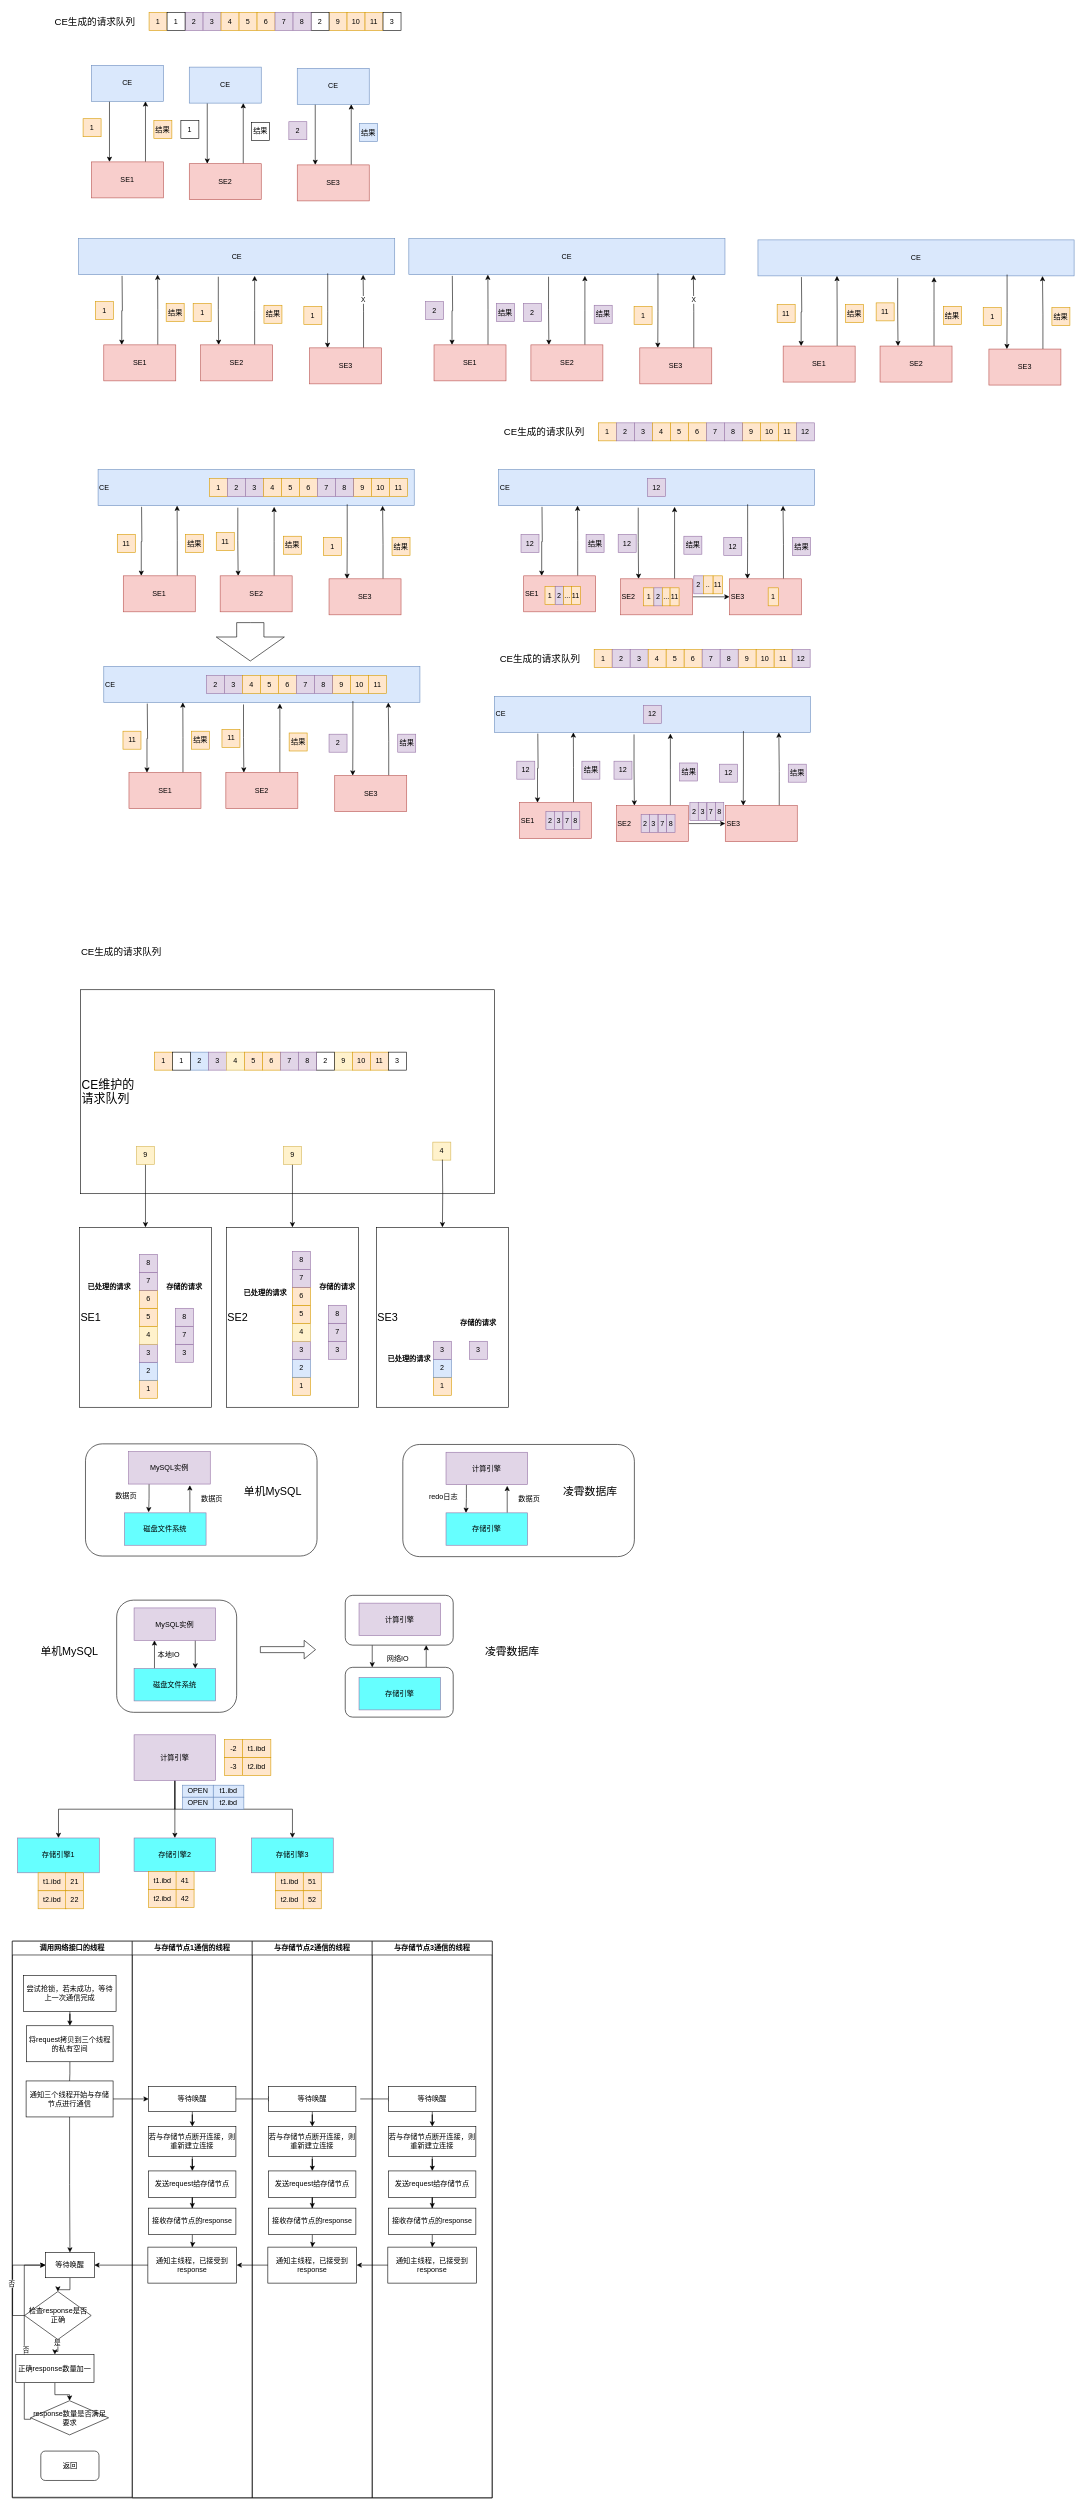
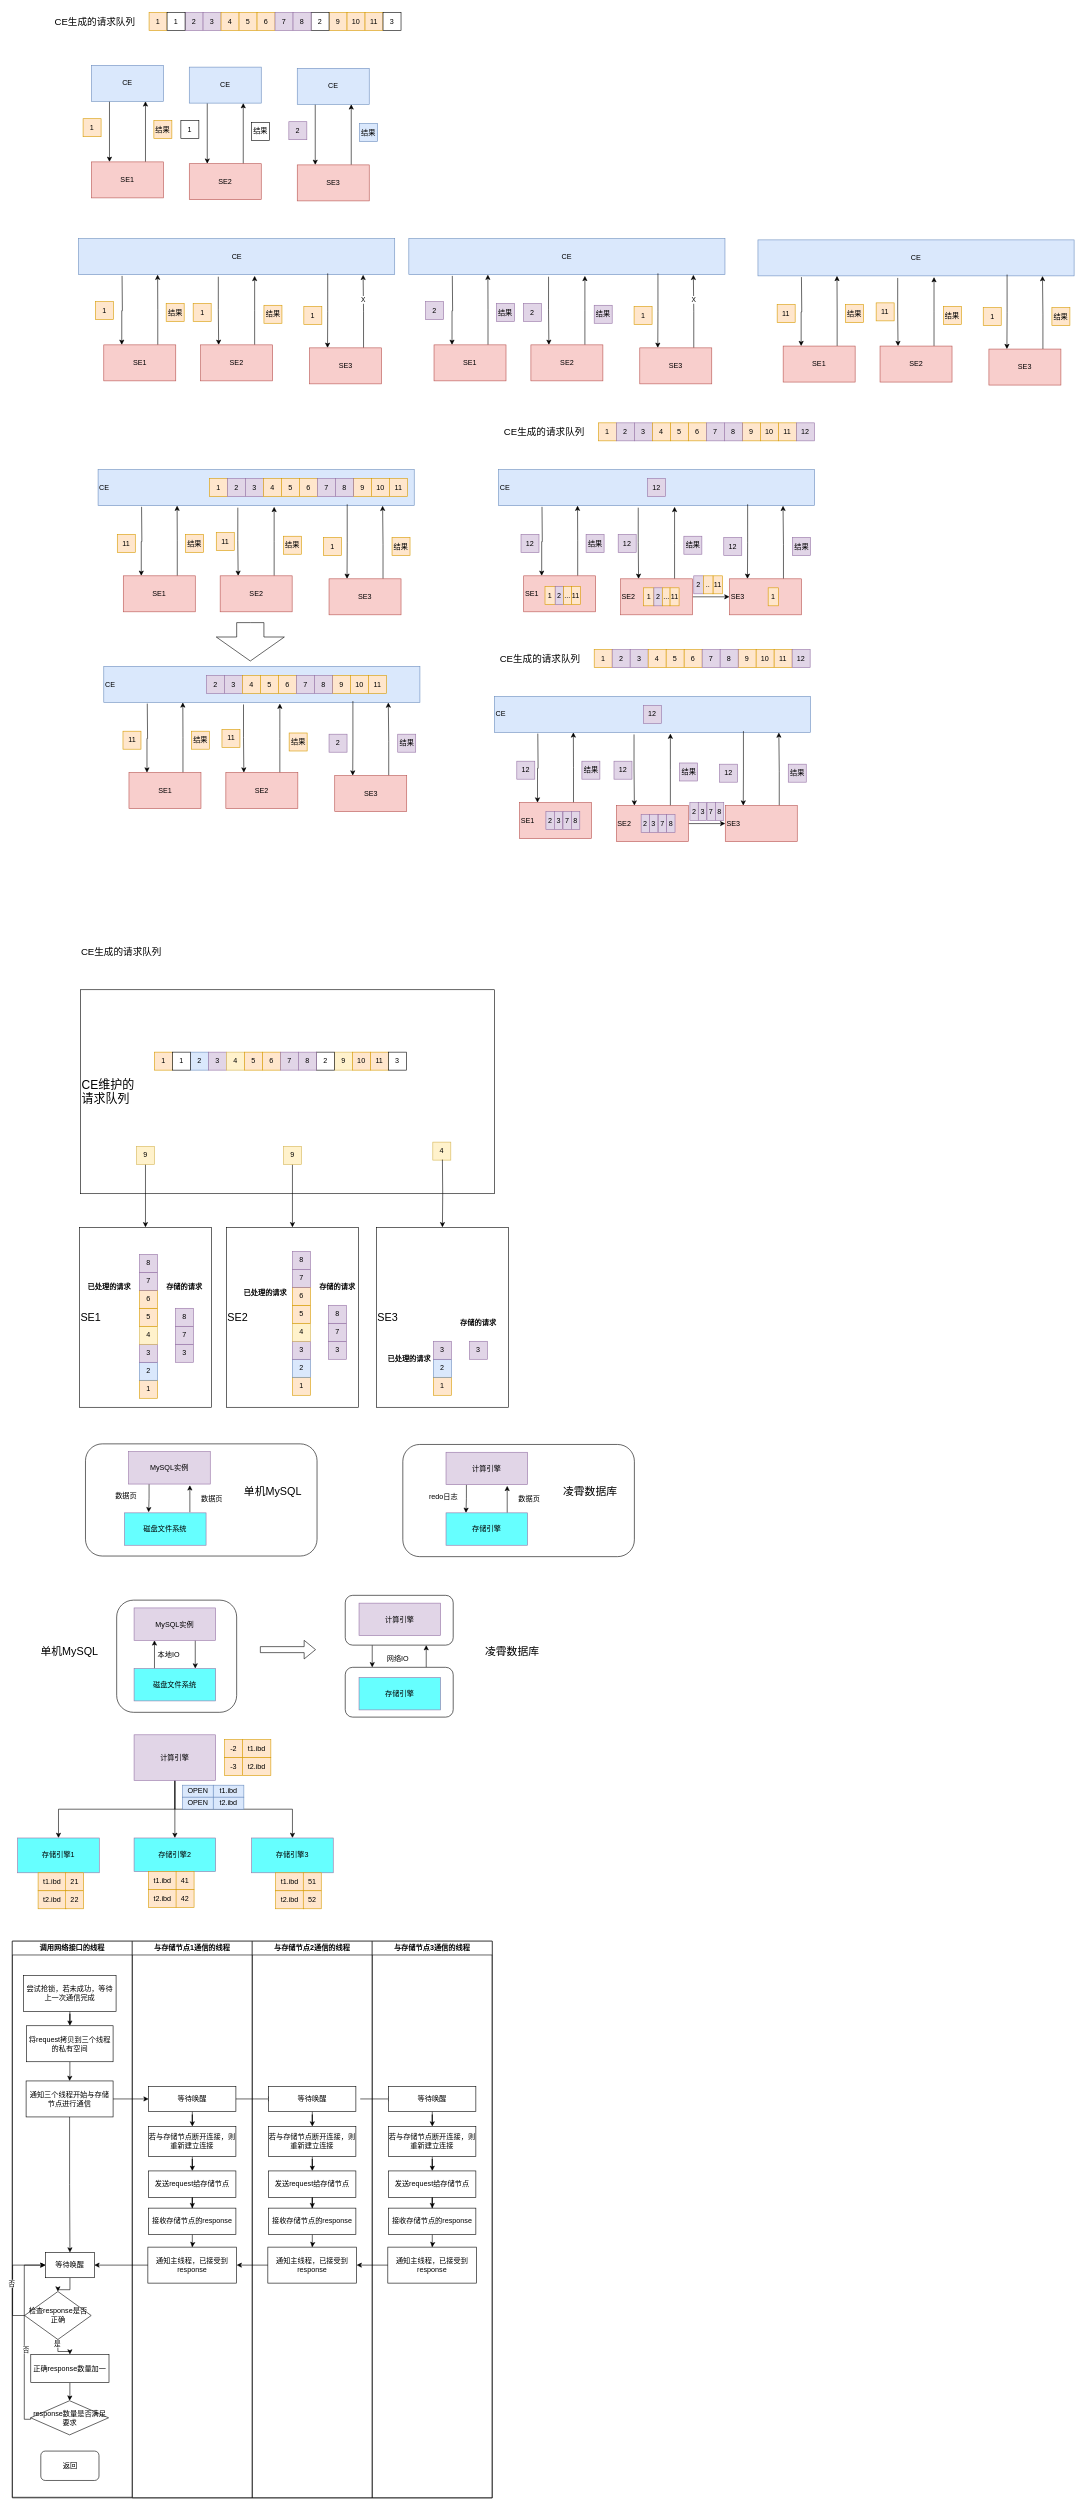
edge "将request拷贝到三个线程的私有空间" -- "通知三个线程开始与存储节点进行通信": arrowhead none -> classic
node "正确response数量加一": moved (55, 2369) -> (70, 2369)
